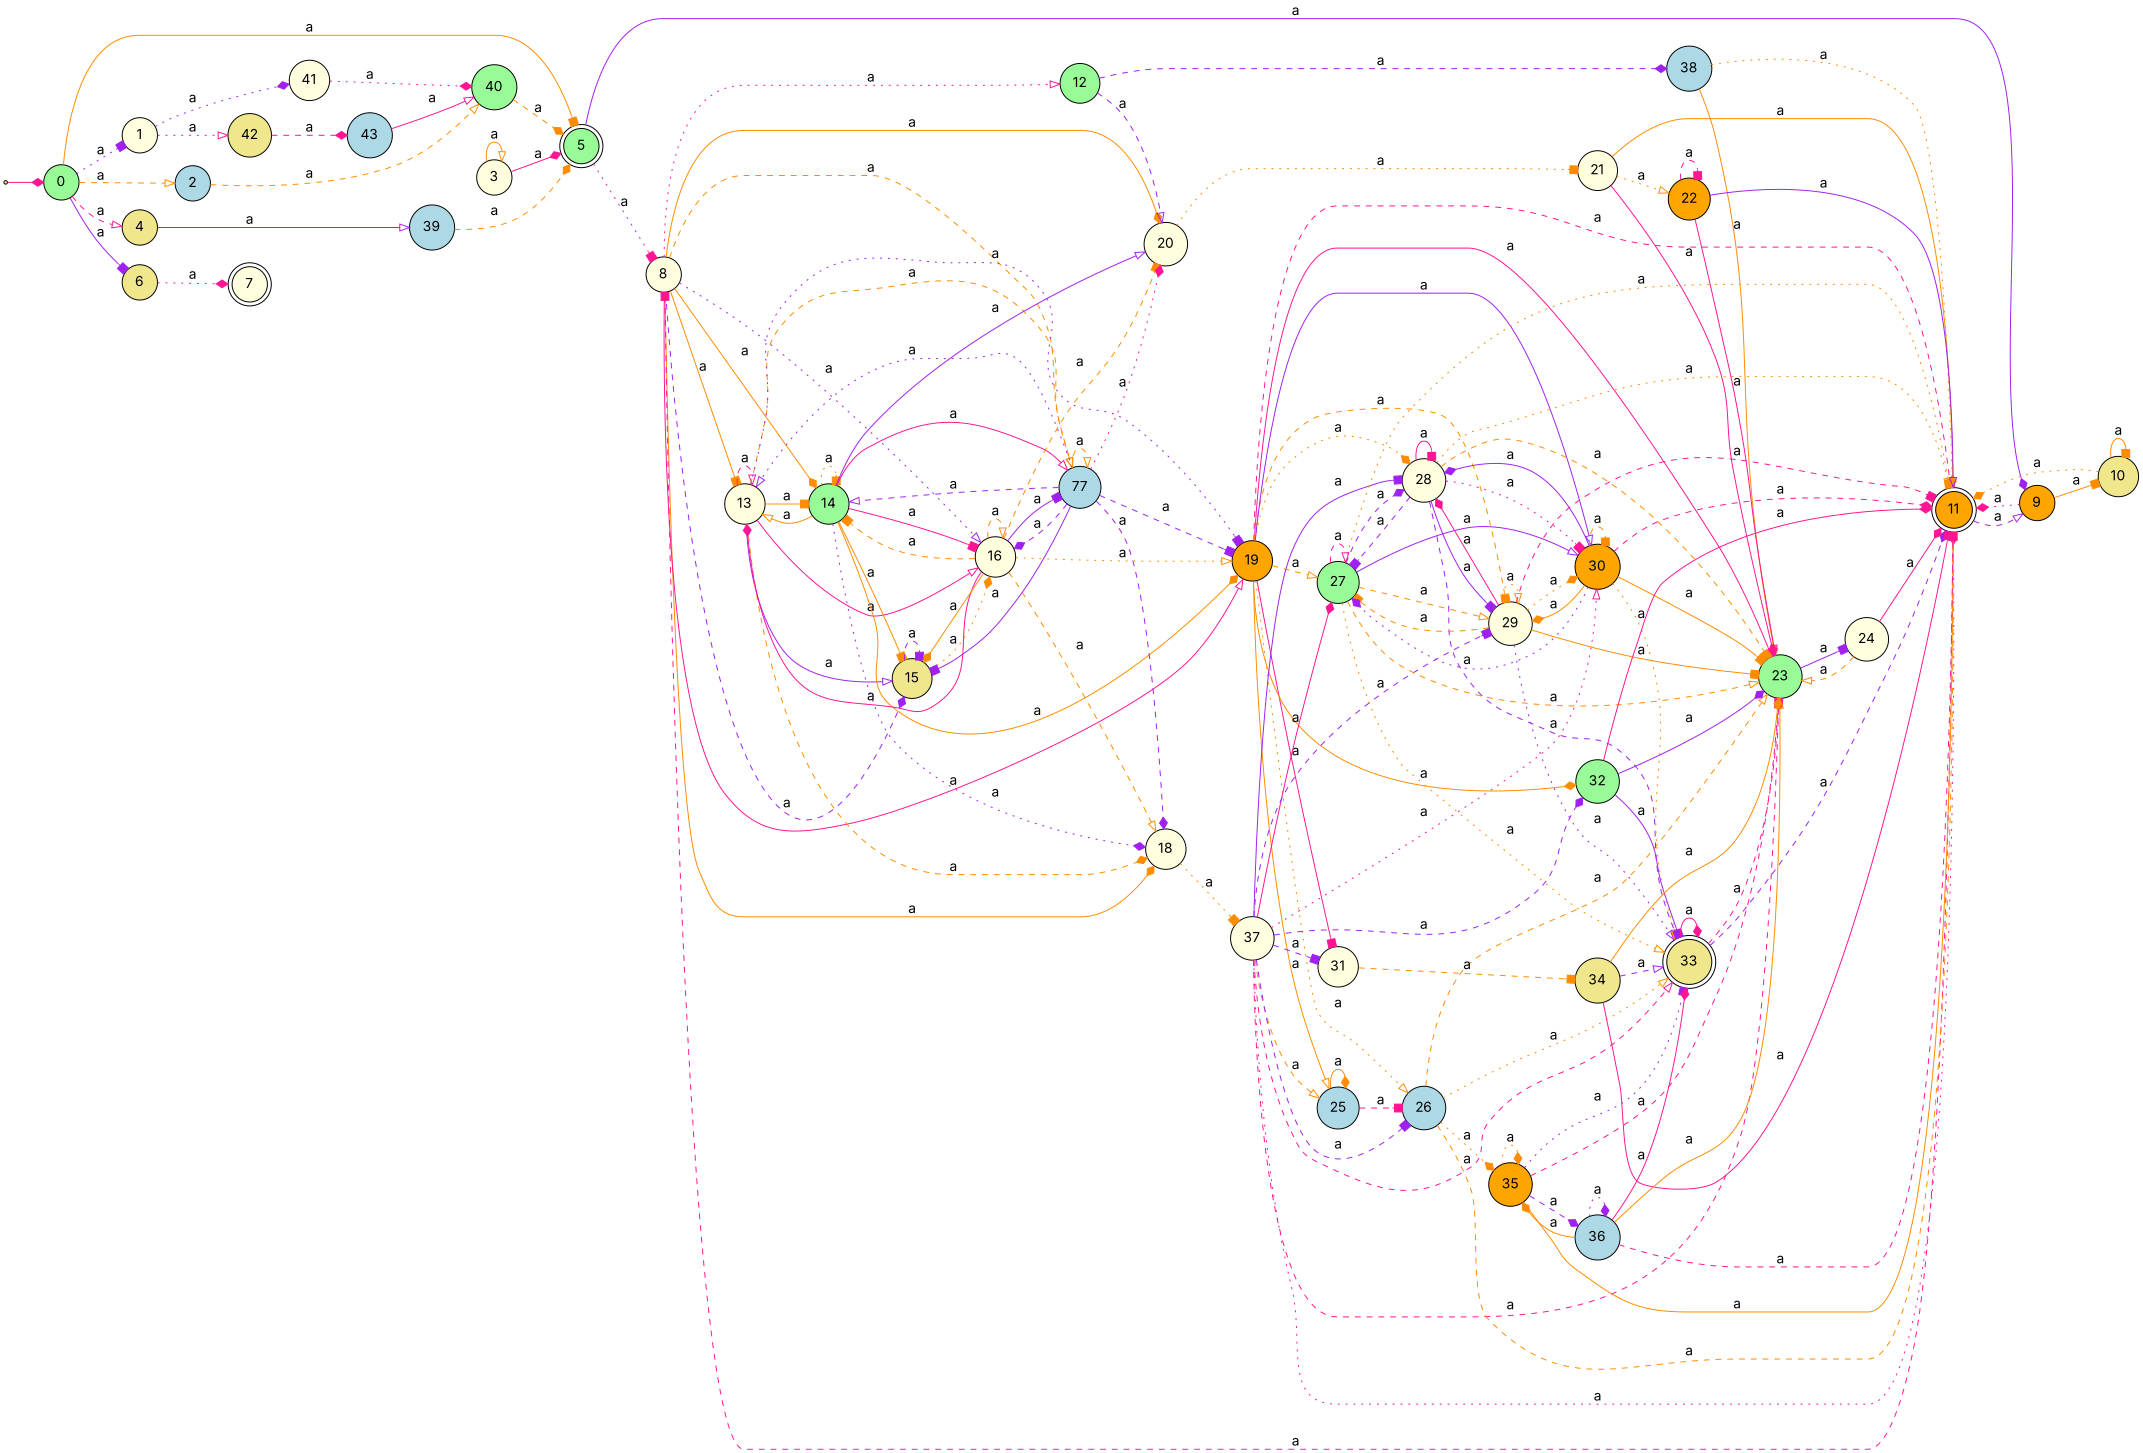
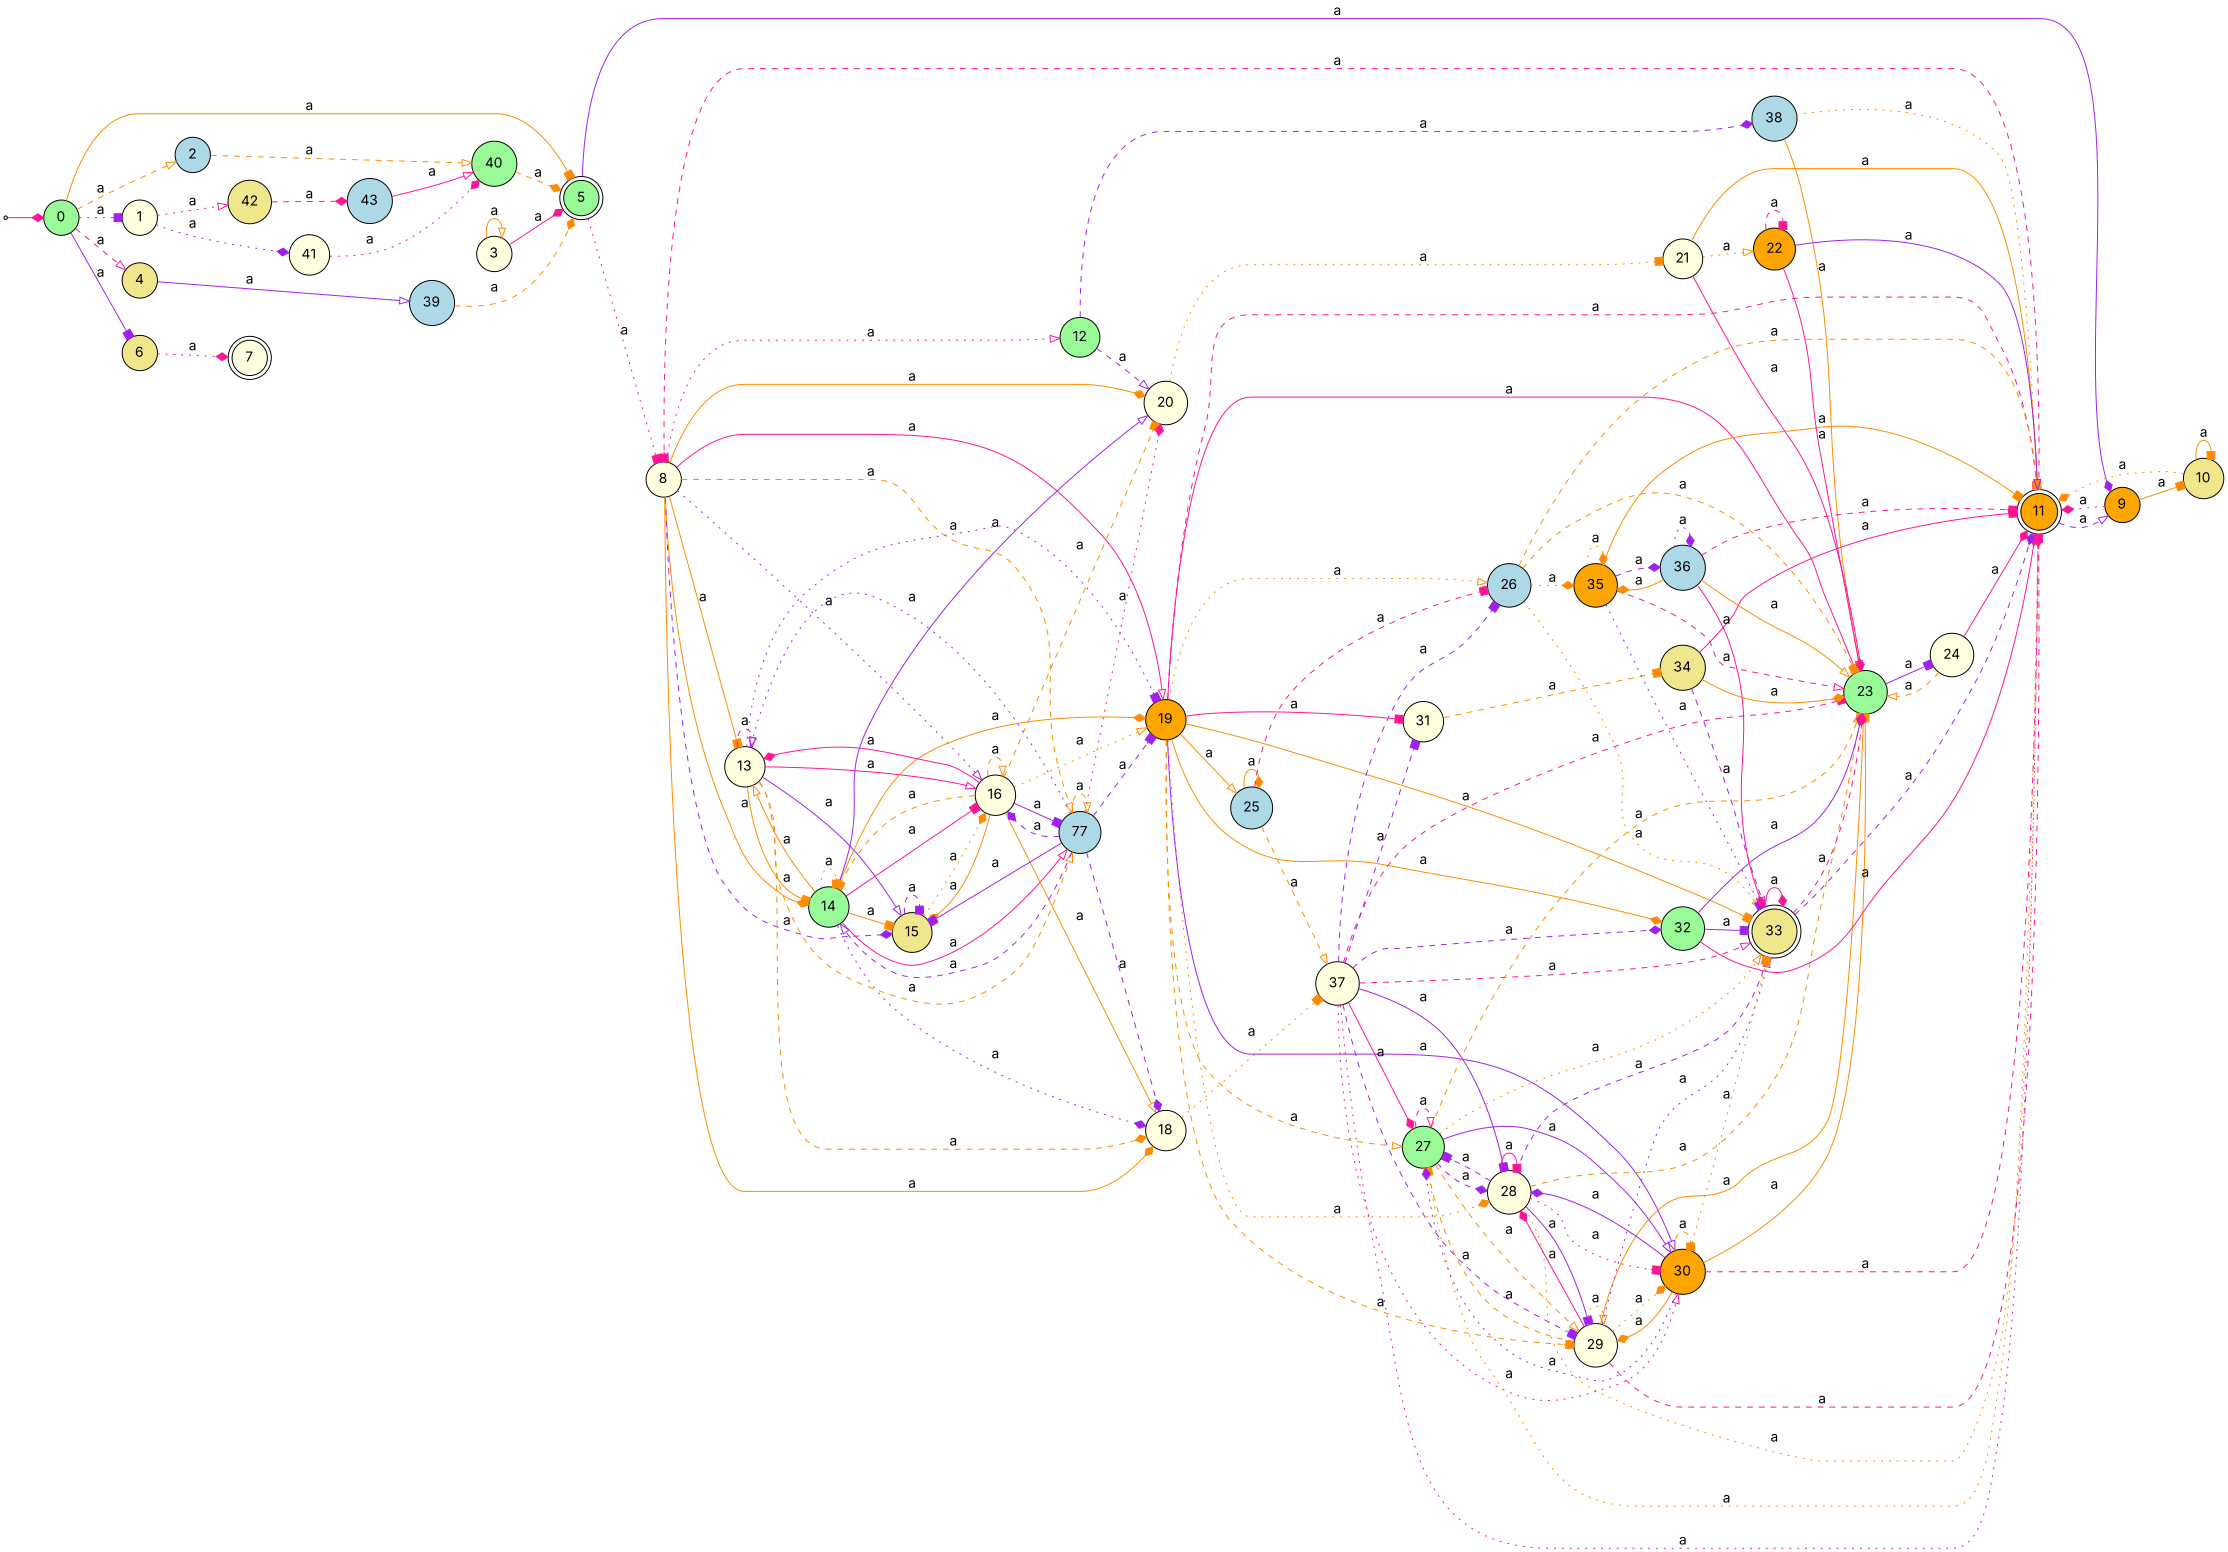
edge "16" -> "18": style dashed -> solid
edge "19" -> "33": added, label "a"
edge "26" -> "23": arrowhead onormal -> box
edge "37" -> "25": reversed
